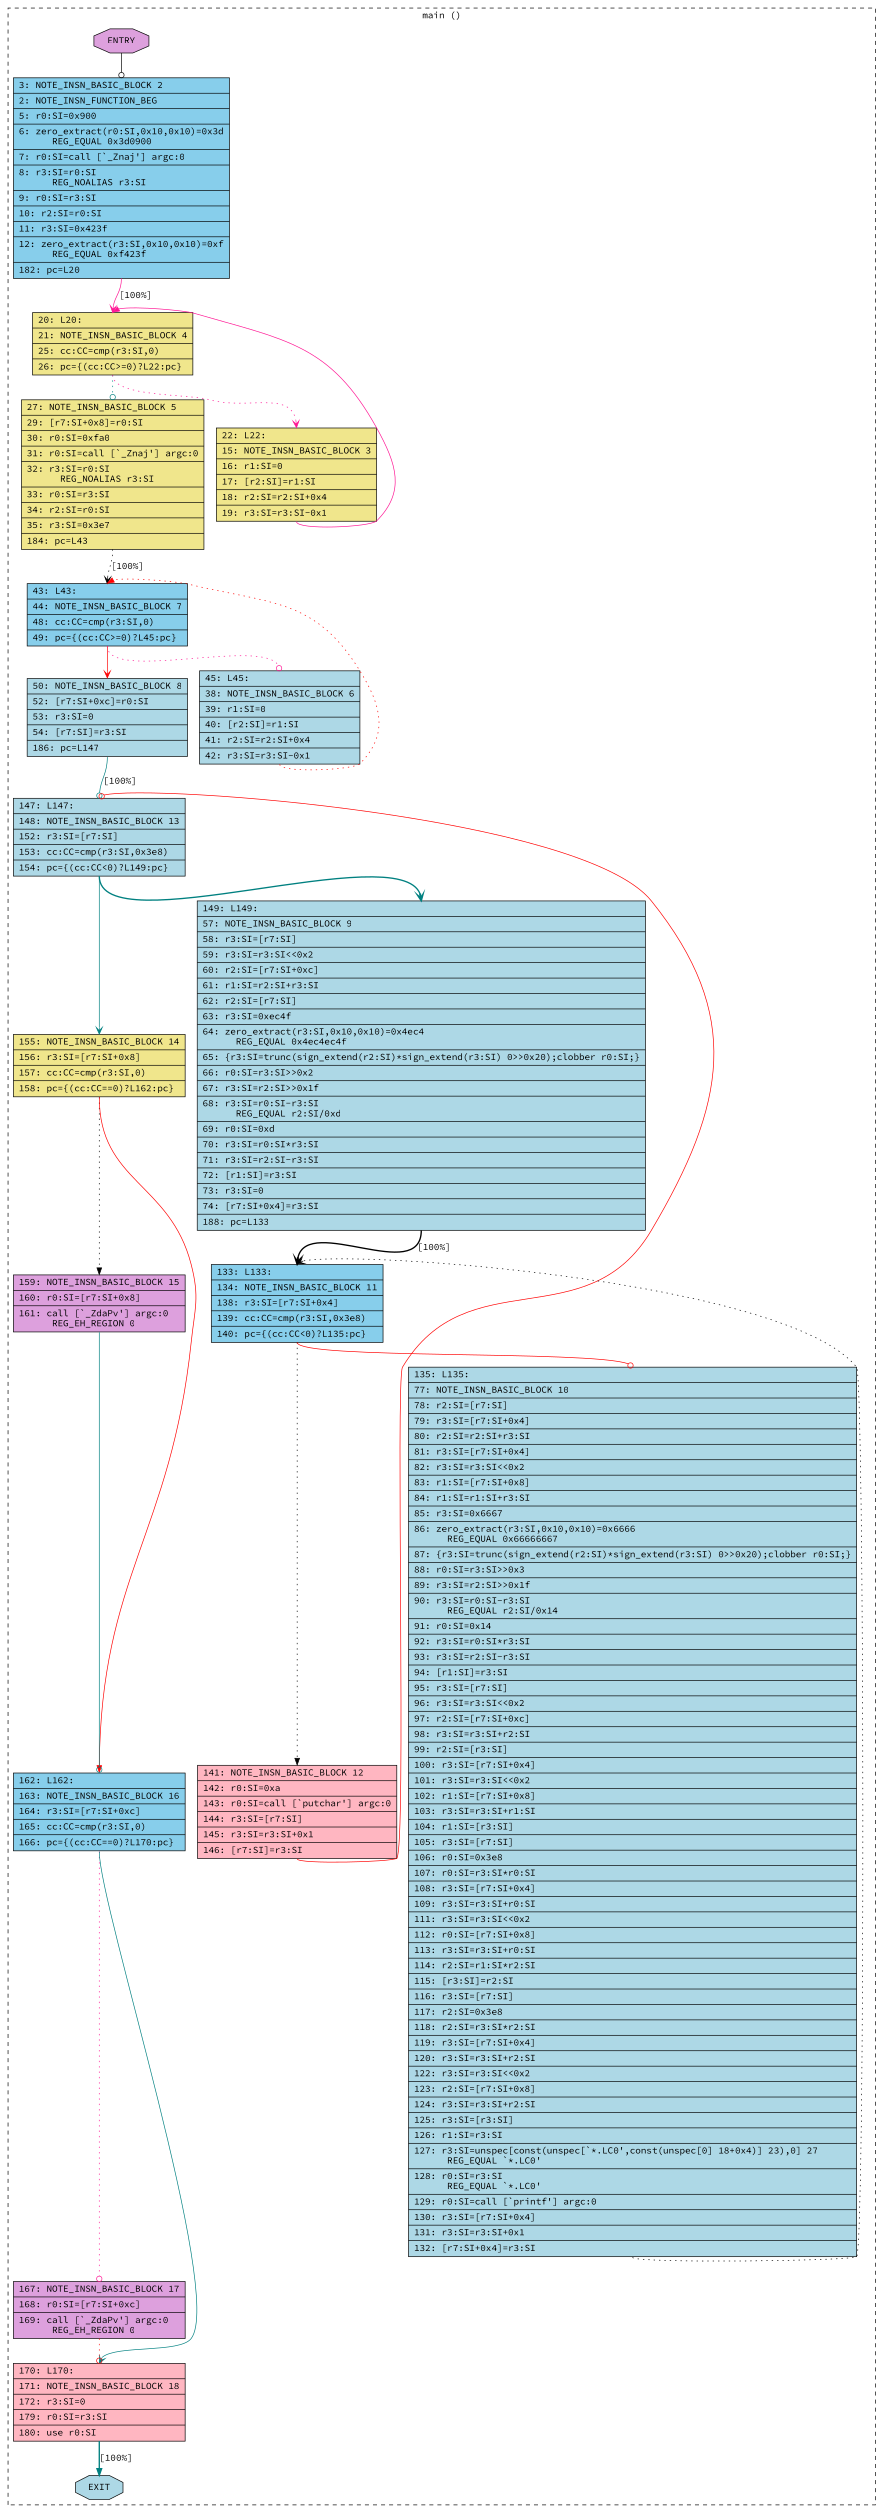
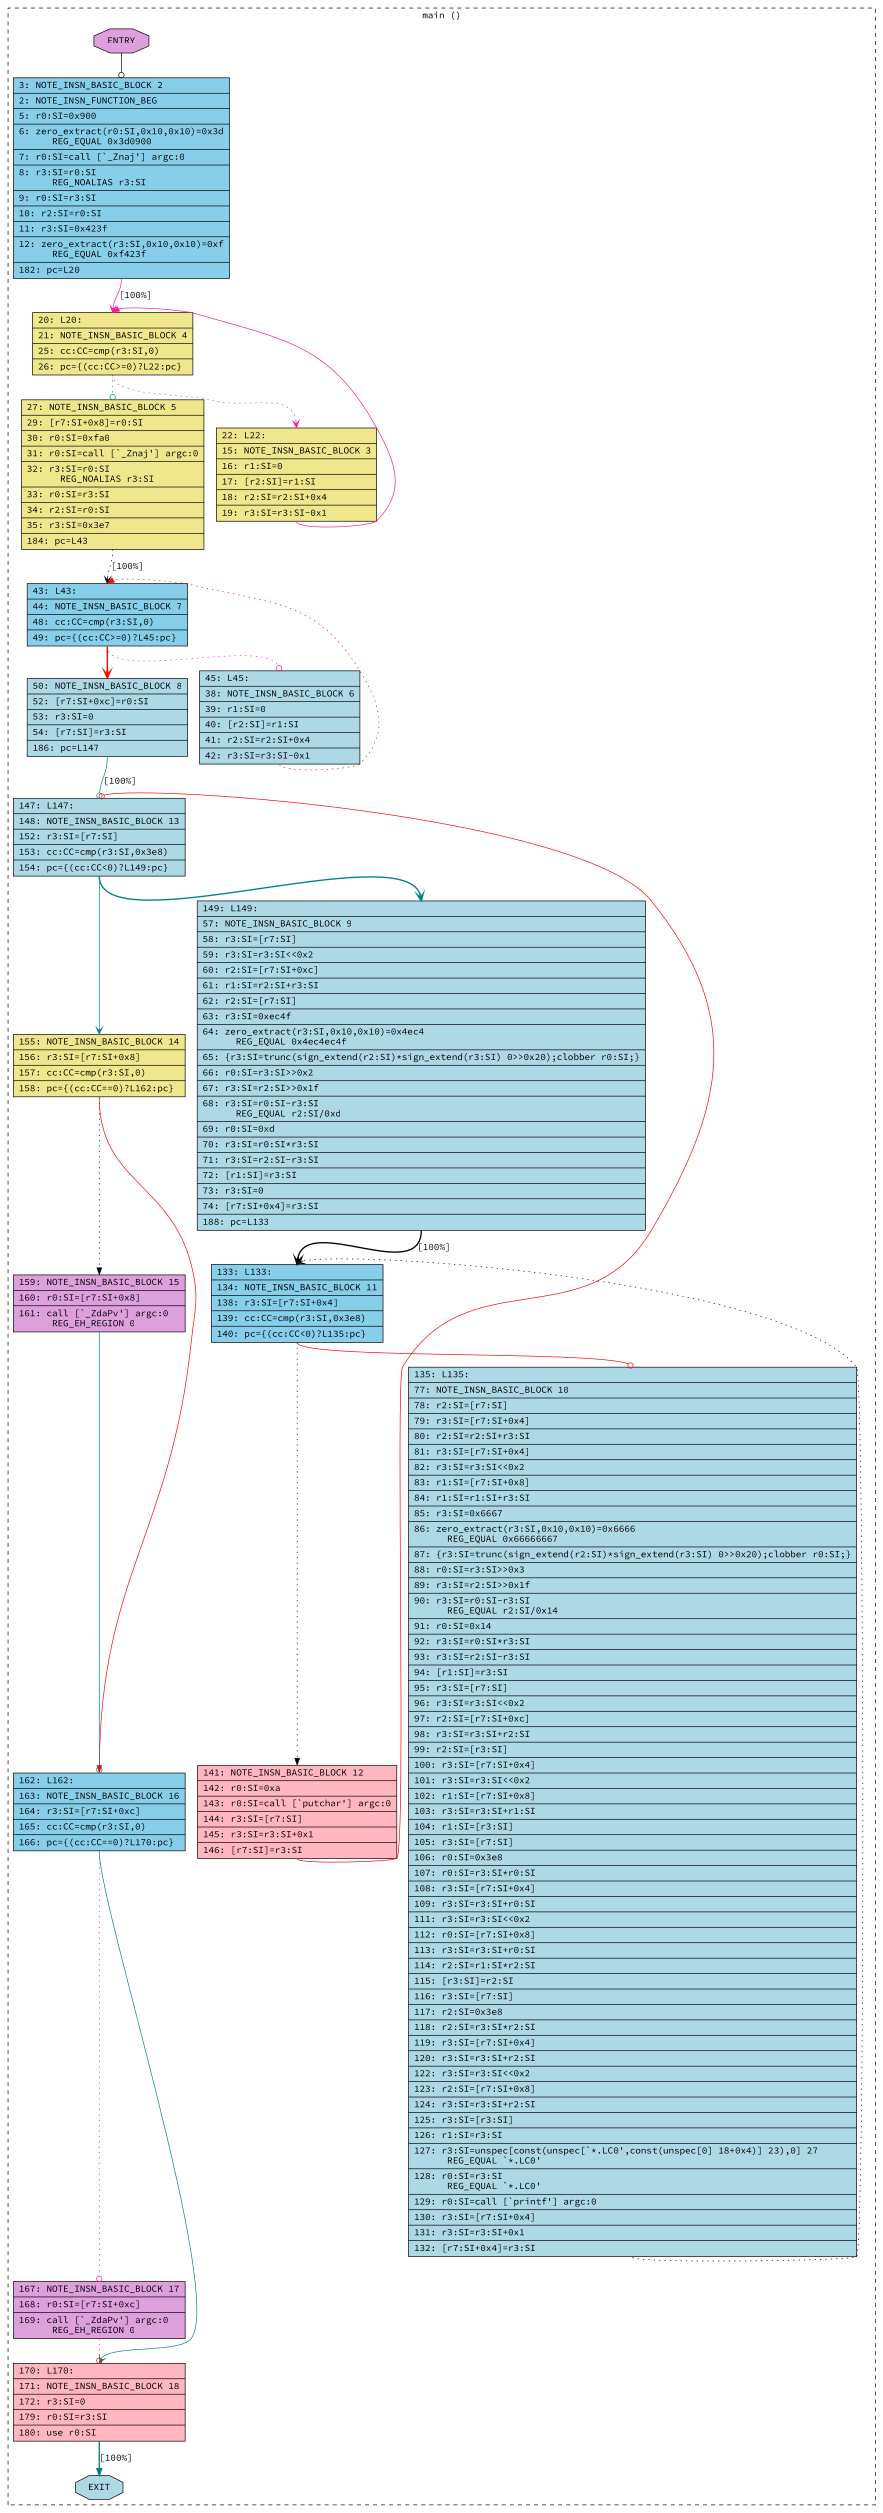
edge "43: L43:" -> "50: NOTE_INSN_BASIC_BLOCK 8": style solid -> bold
